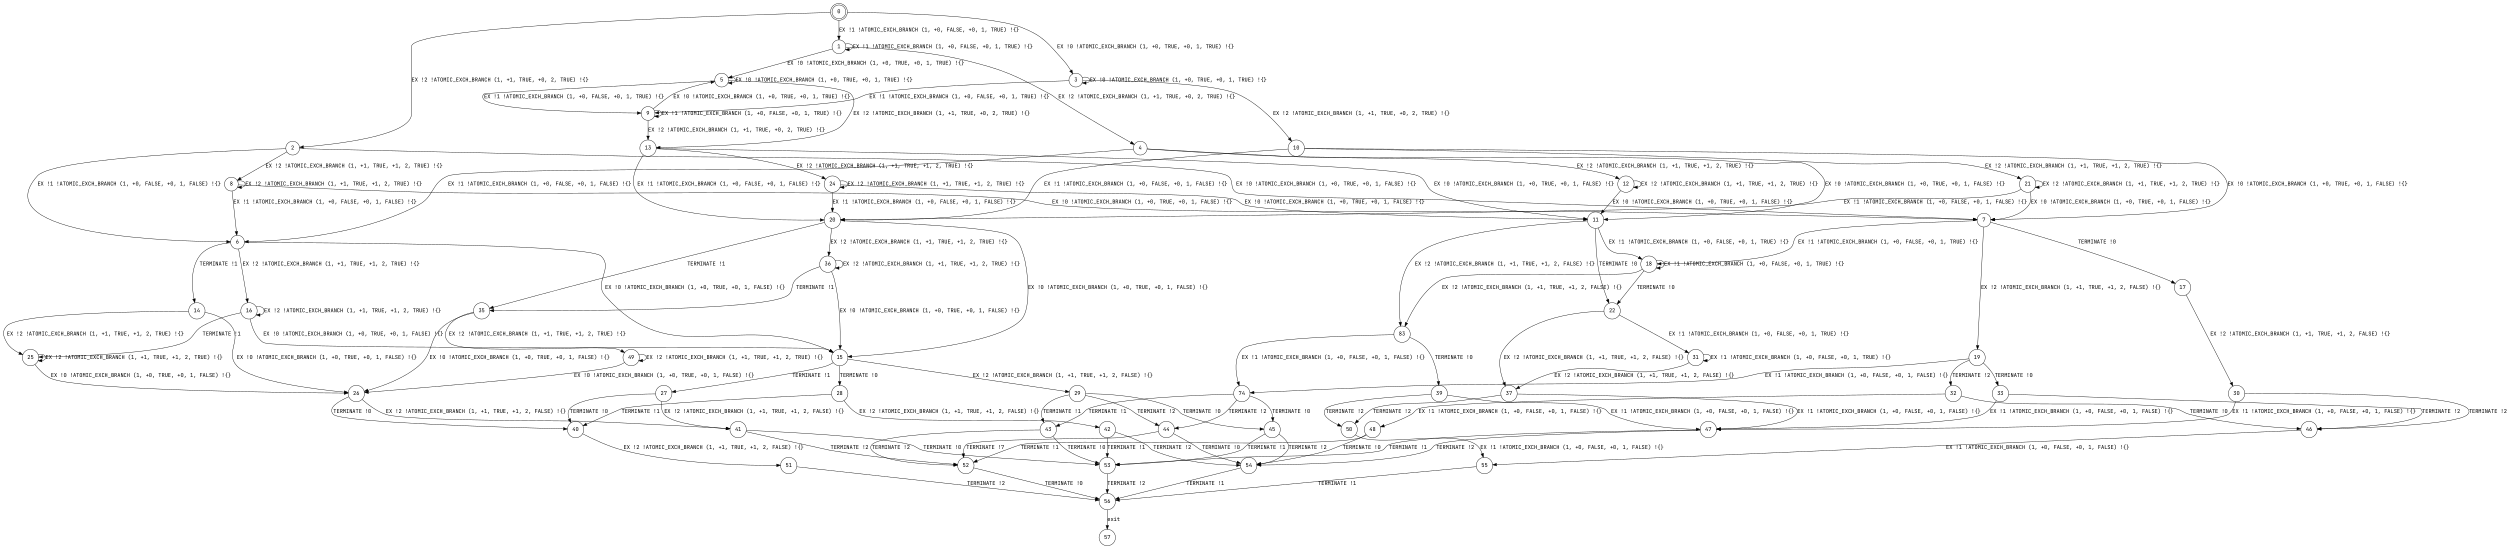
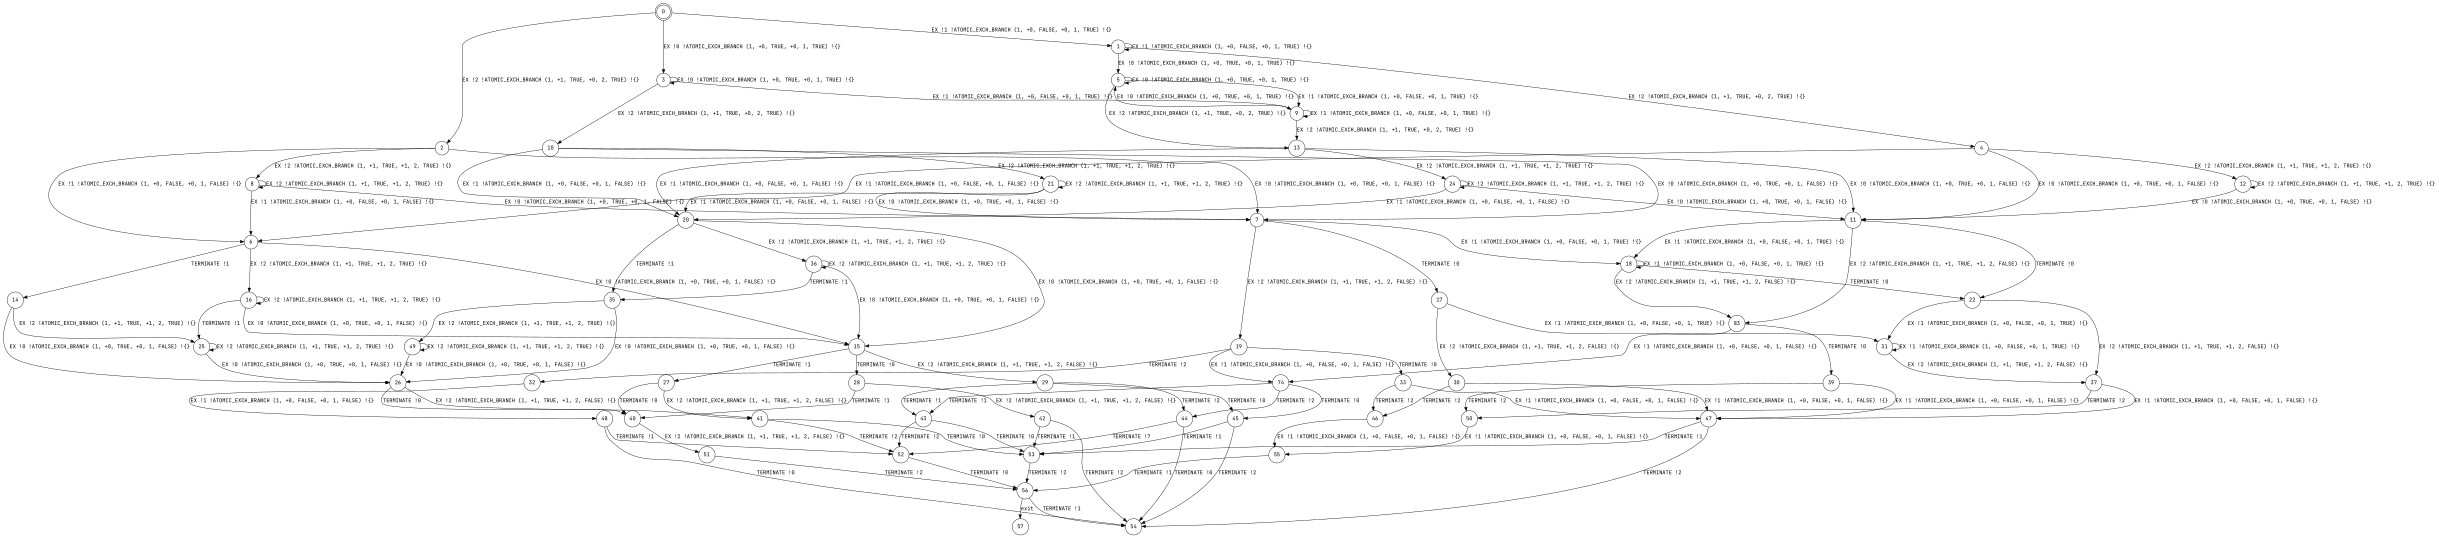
edge "17" -> "31": added, label "EX !1 !ATOMIC_EXCH_BRANCH (1, +0, FALSE, +0, 1, TRUE) !{}"
edge "32" -> "46": removed, label "TERMINATE !0"
edge "54" -> "56": reversed
